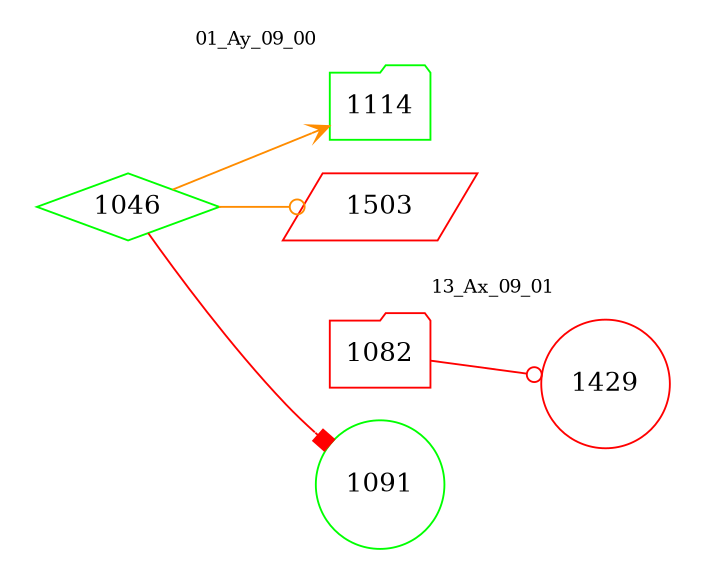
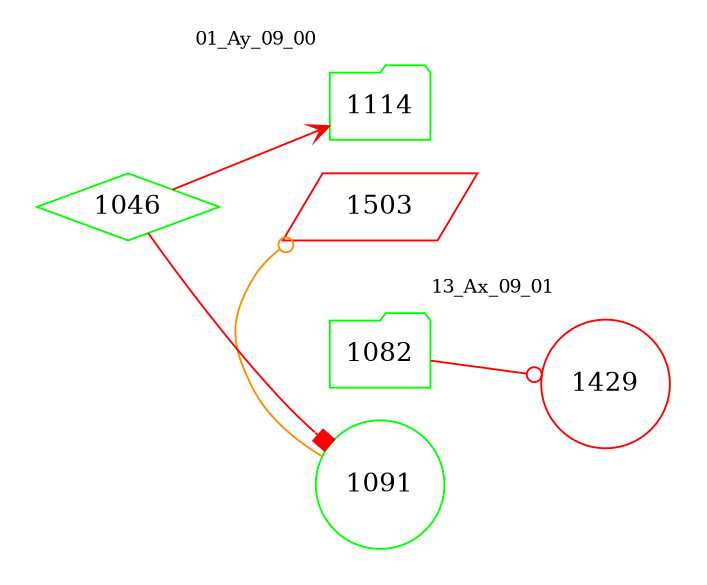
edge "1046" -> "1114": color darkorange -> red
edge "1046" -> "1503": now "1091" -> "1503"
node "1082": color red -> green
